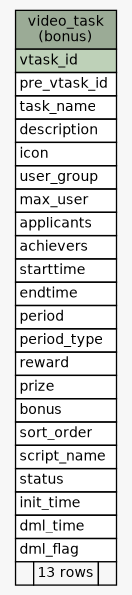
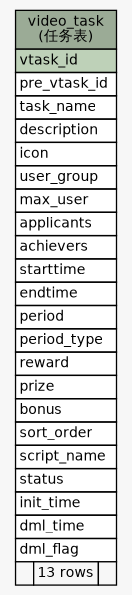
node "video_task": text "(bonus)" -> "(任务表)"
